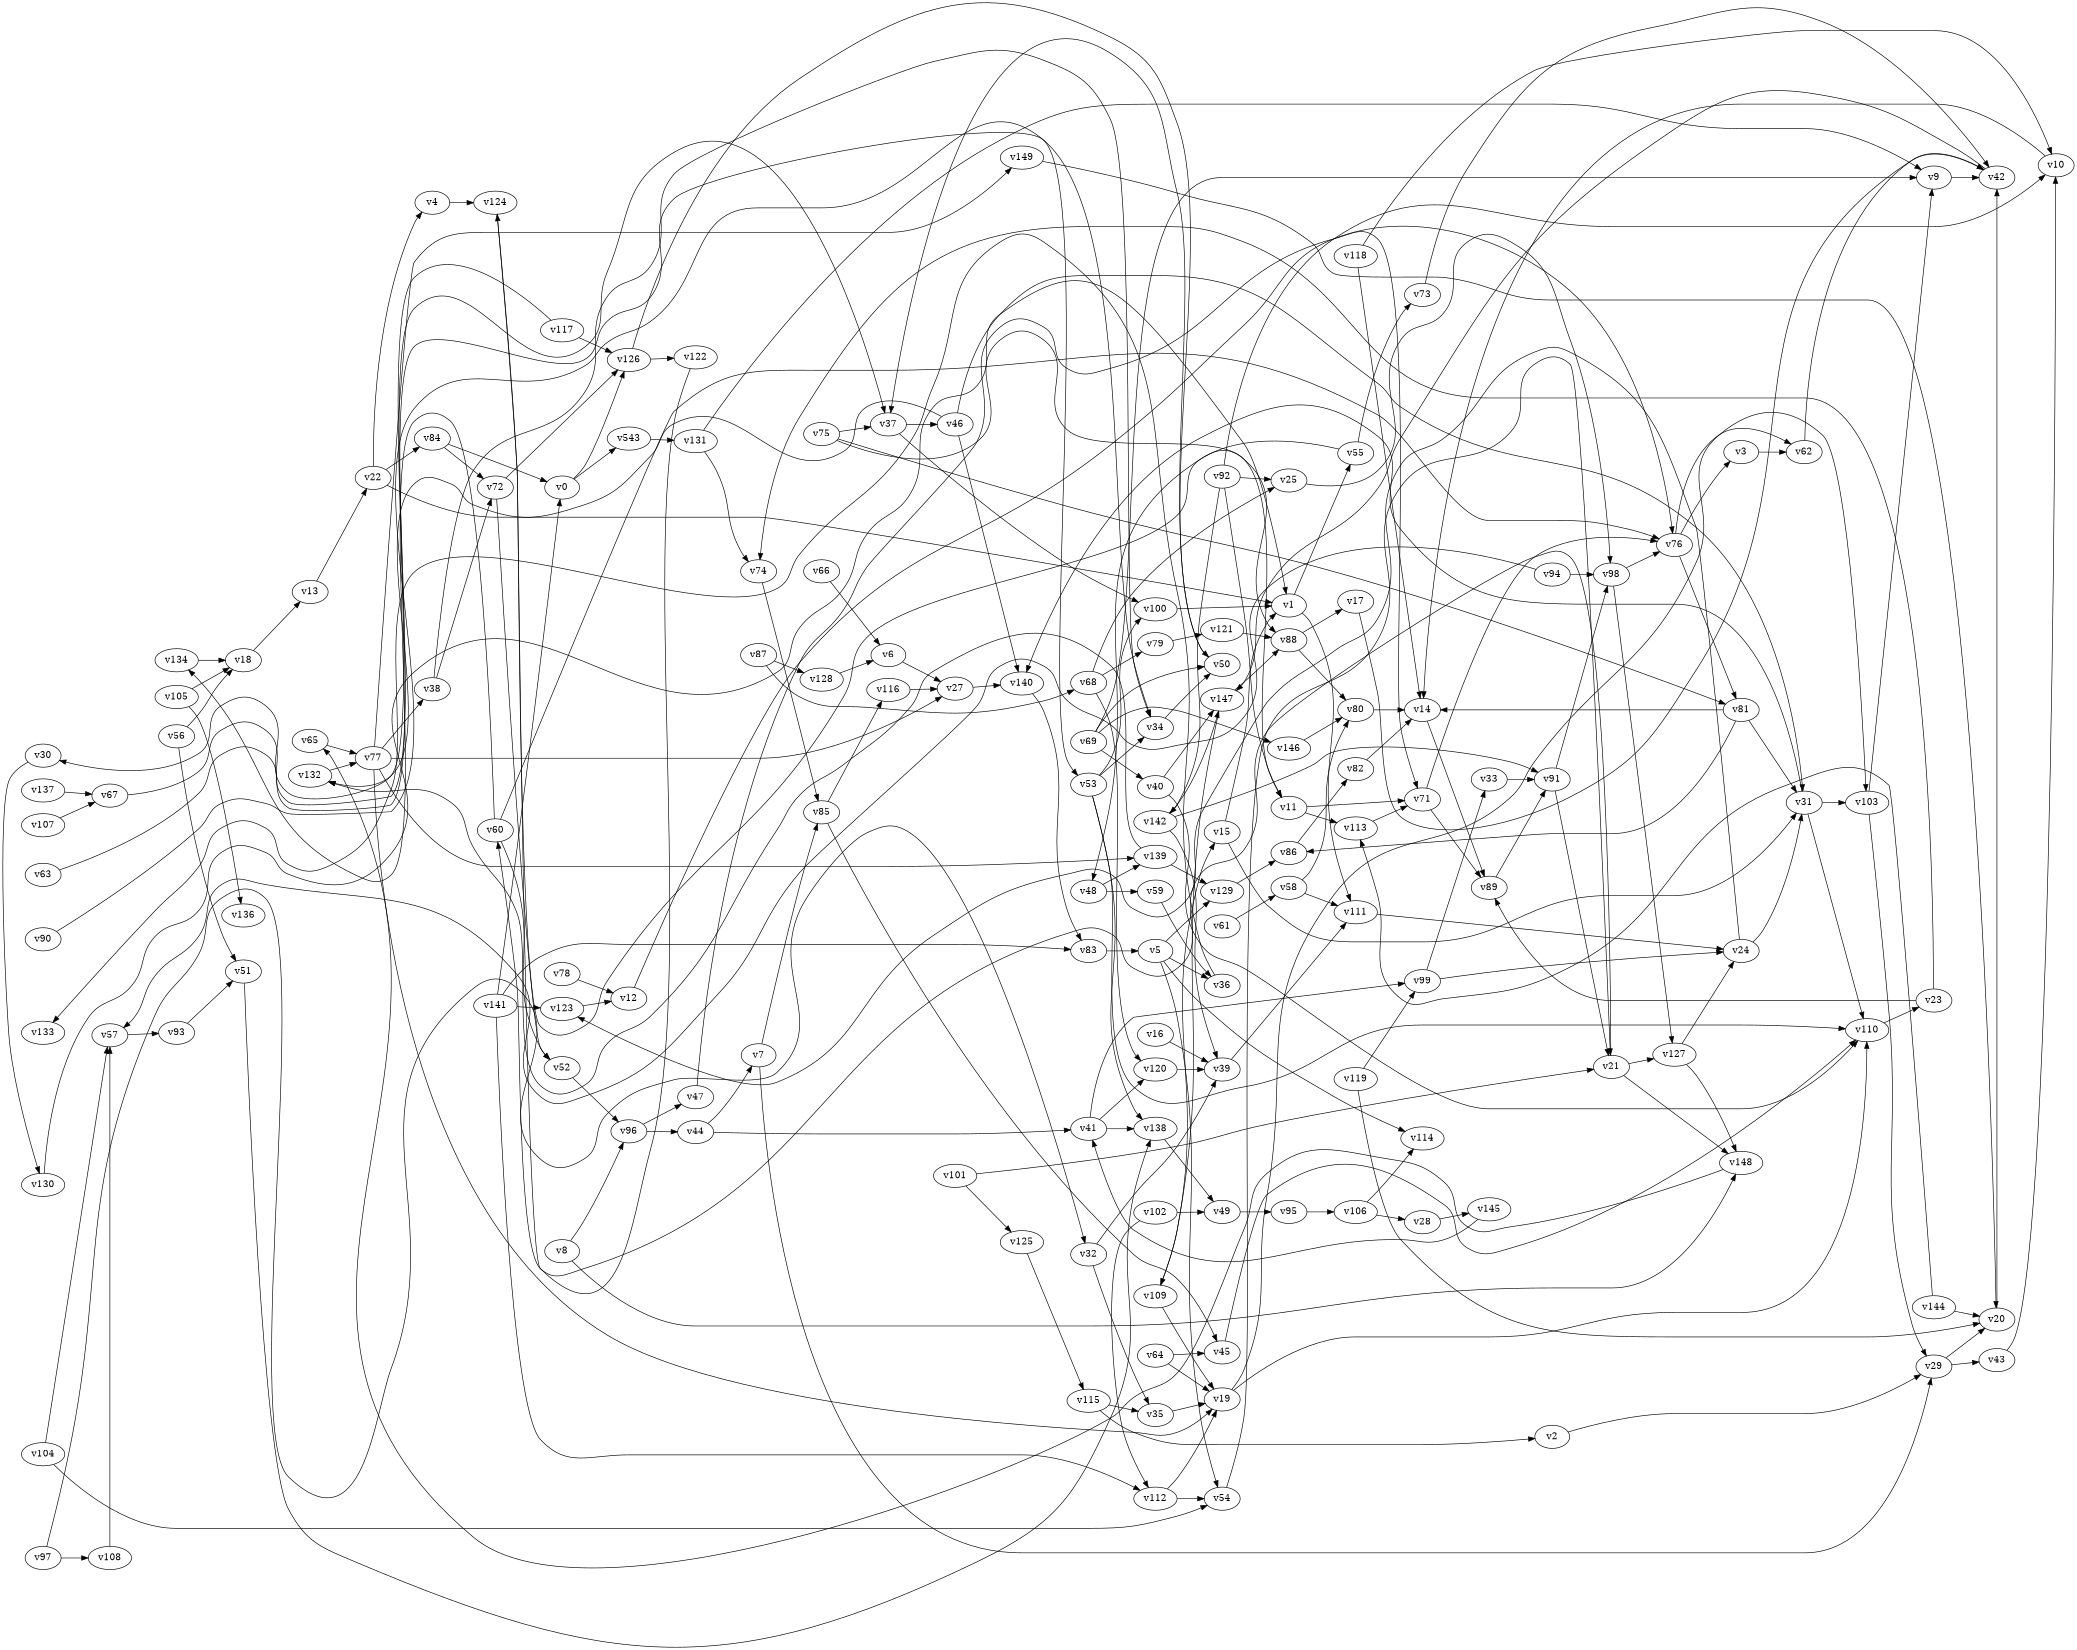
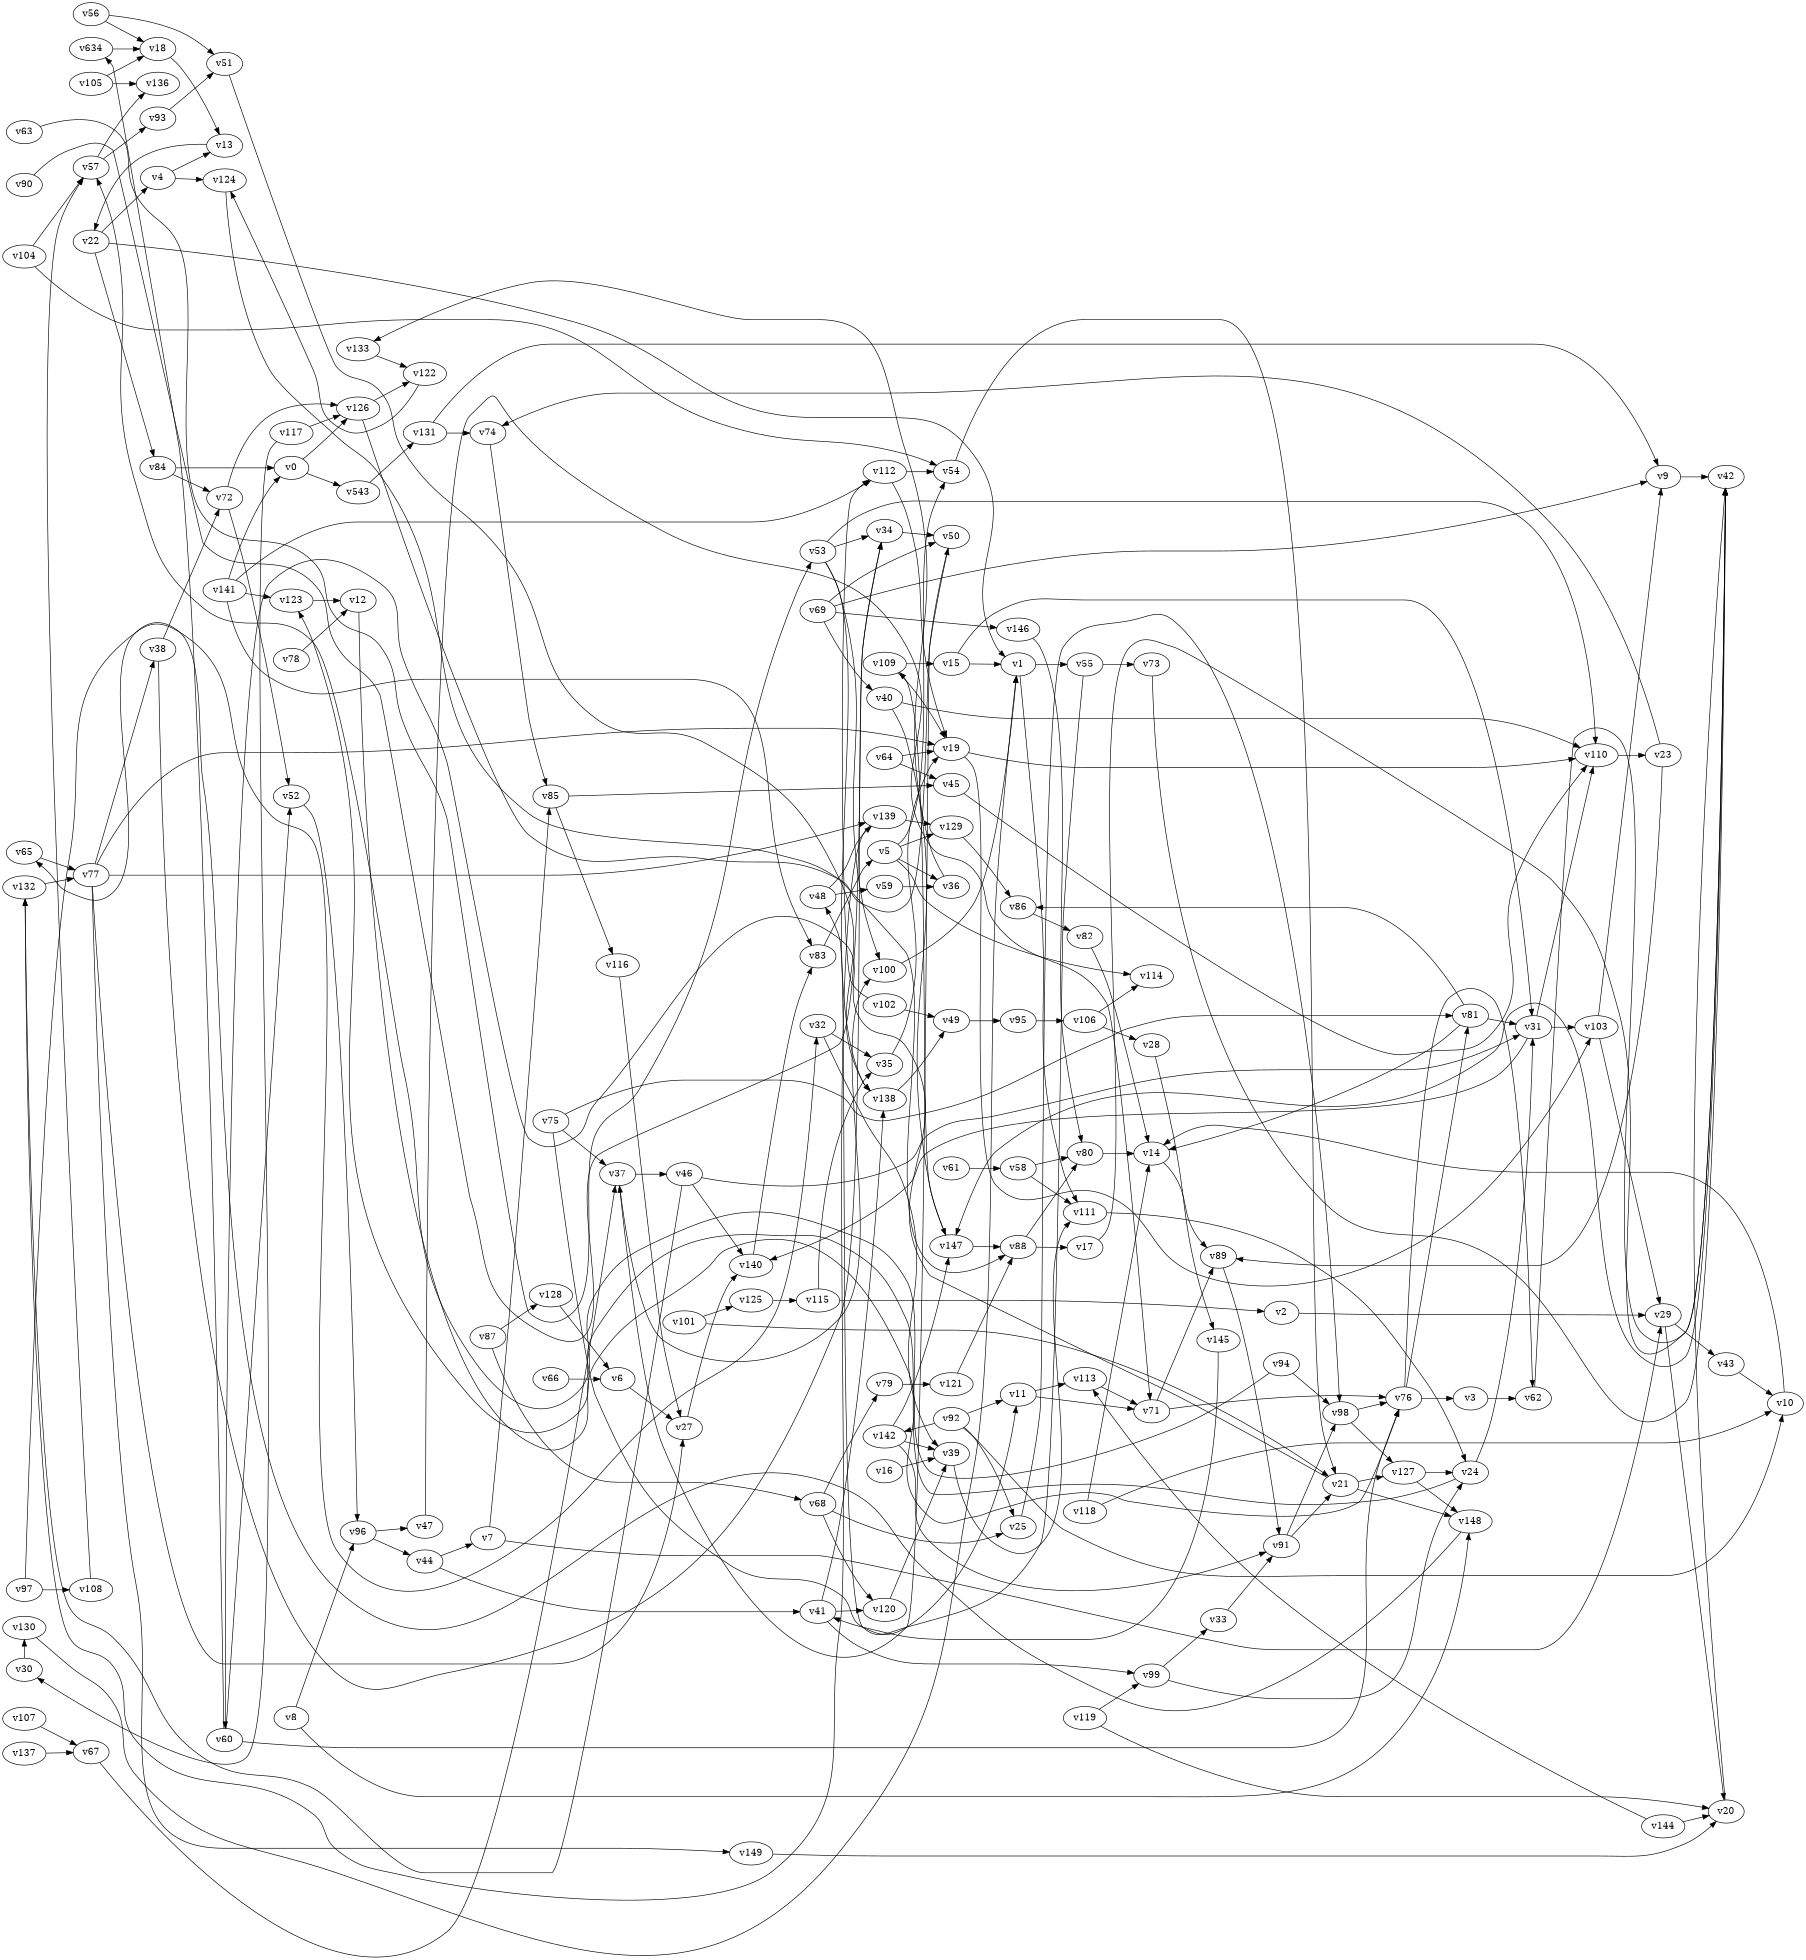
edge "v57" -> "v136": added
edge "v4" -> "v13": added
edge "v133" -> "v122": added
node "v134": label "v134" -> "v634"
